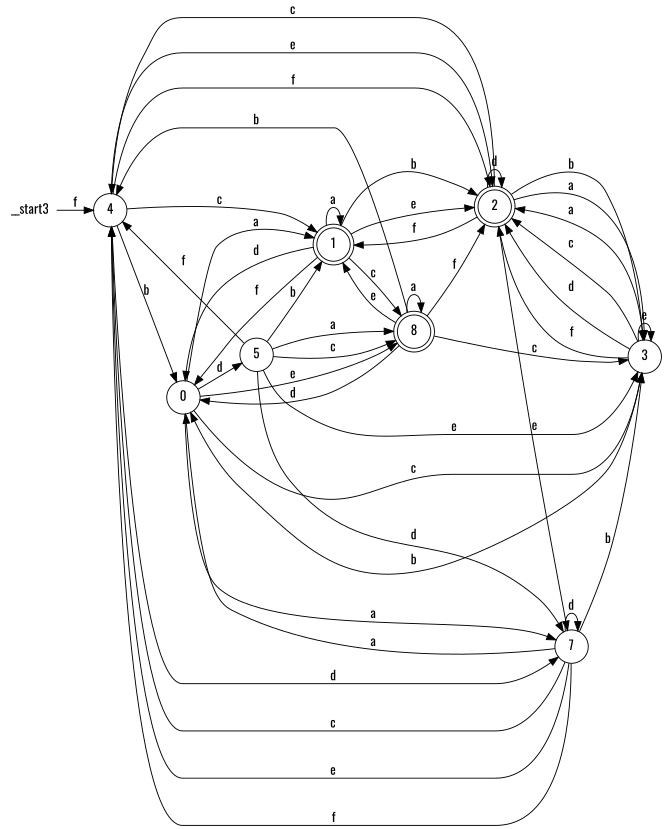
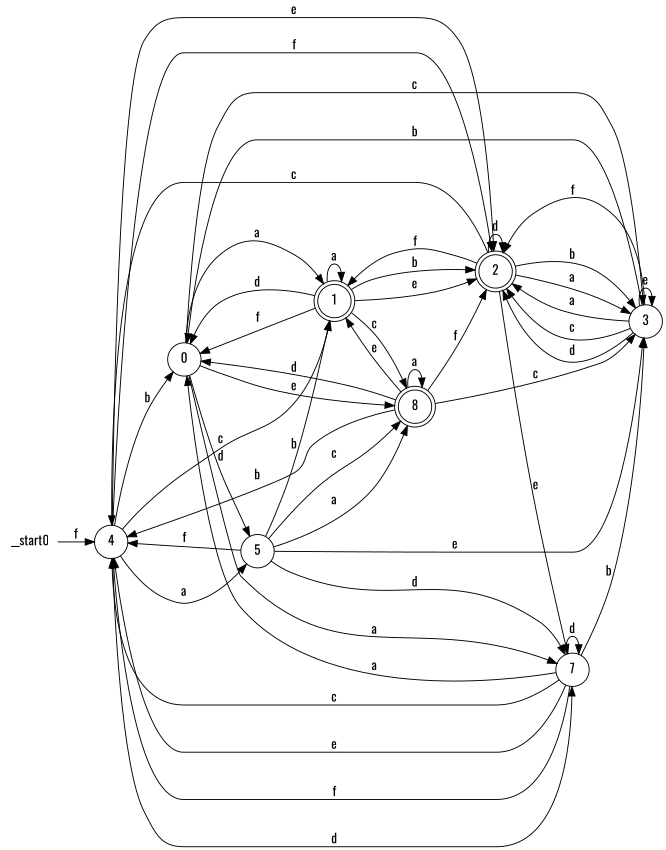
node "__start3": label "__start3" -> "__start0"
edge "4" -> "5": added, label "a"
